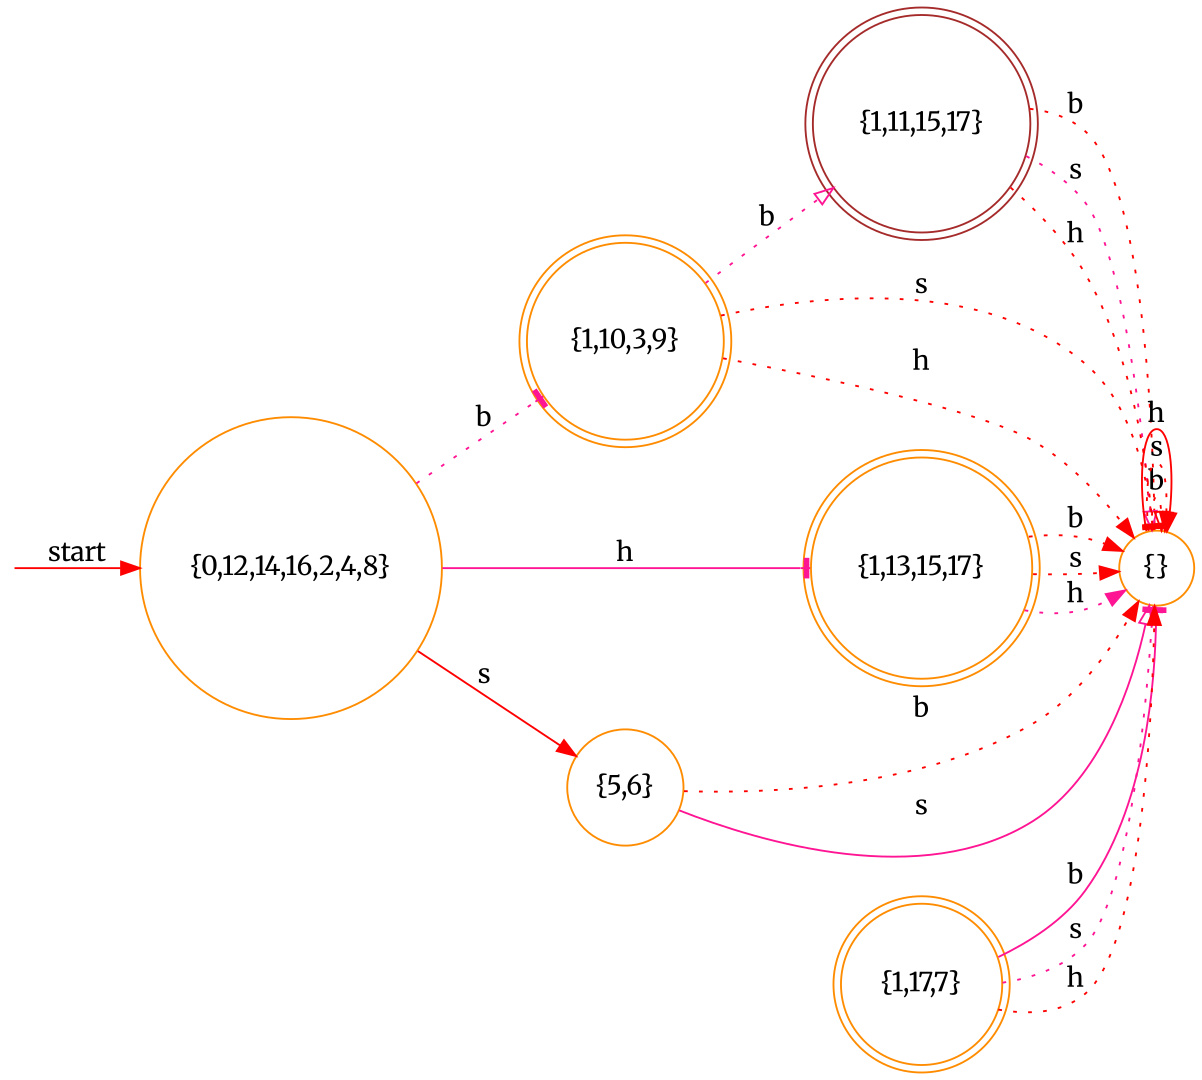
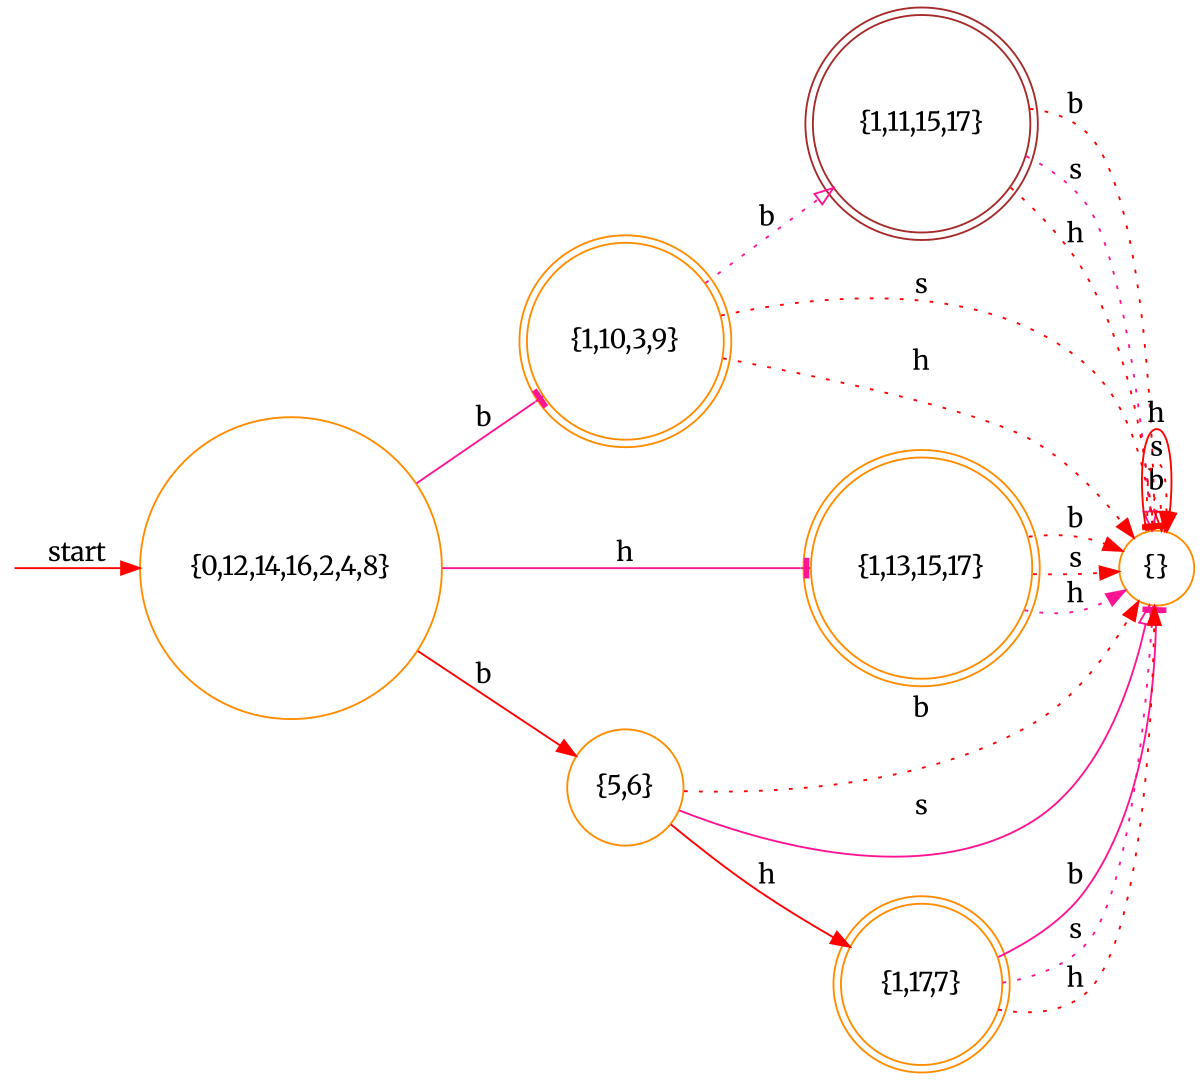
edge "{0,12,14,16,2,4,8}" -> "{1,10,3,9}": style dotted -> solid
edge "{0,12,14,16,2,4,8}" -> "{5,6}": label "s" -> "b"
edge "{5,6}" -> "{1,17,7}": added, label "h"
